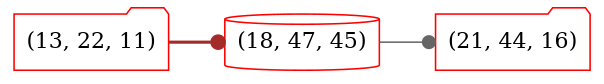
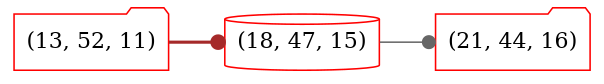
node "(13, 22, 11)": label "(13, 22, 11)" -> "(13, 52, 11)"
node "(18, 47, 45)": label "(18, 47, 45)" -> "(18, 47, 15)"
